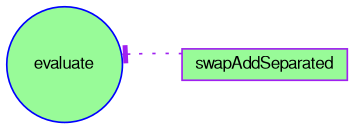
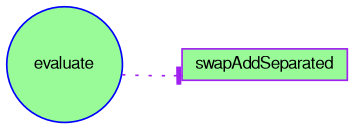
edge "swapAddSeparated" -> "evaluate": reversed
